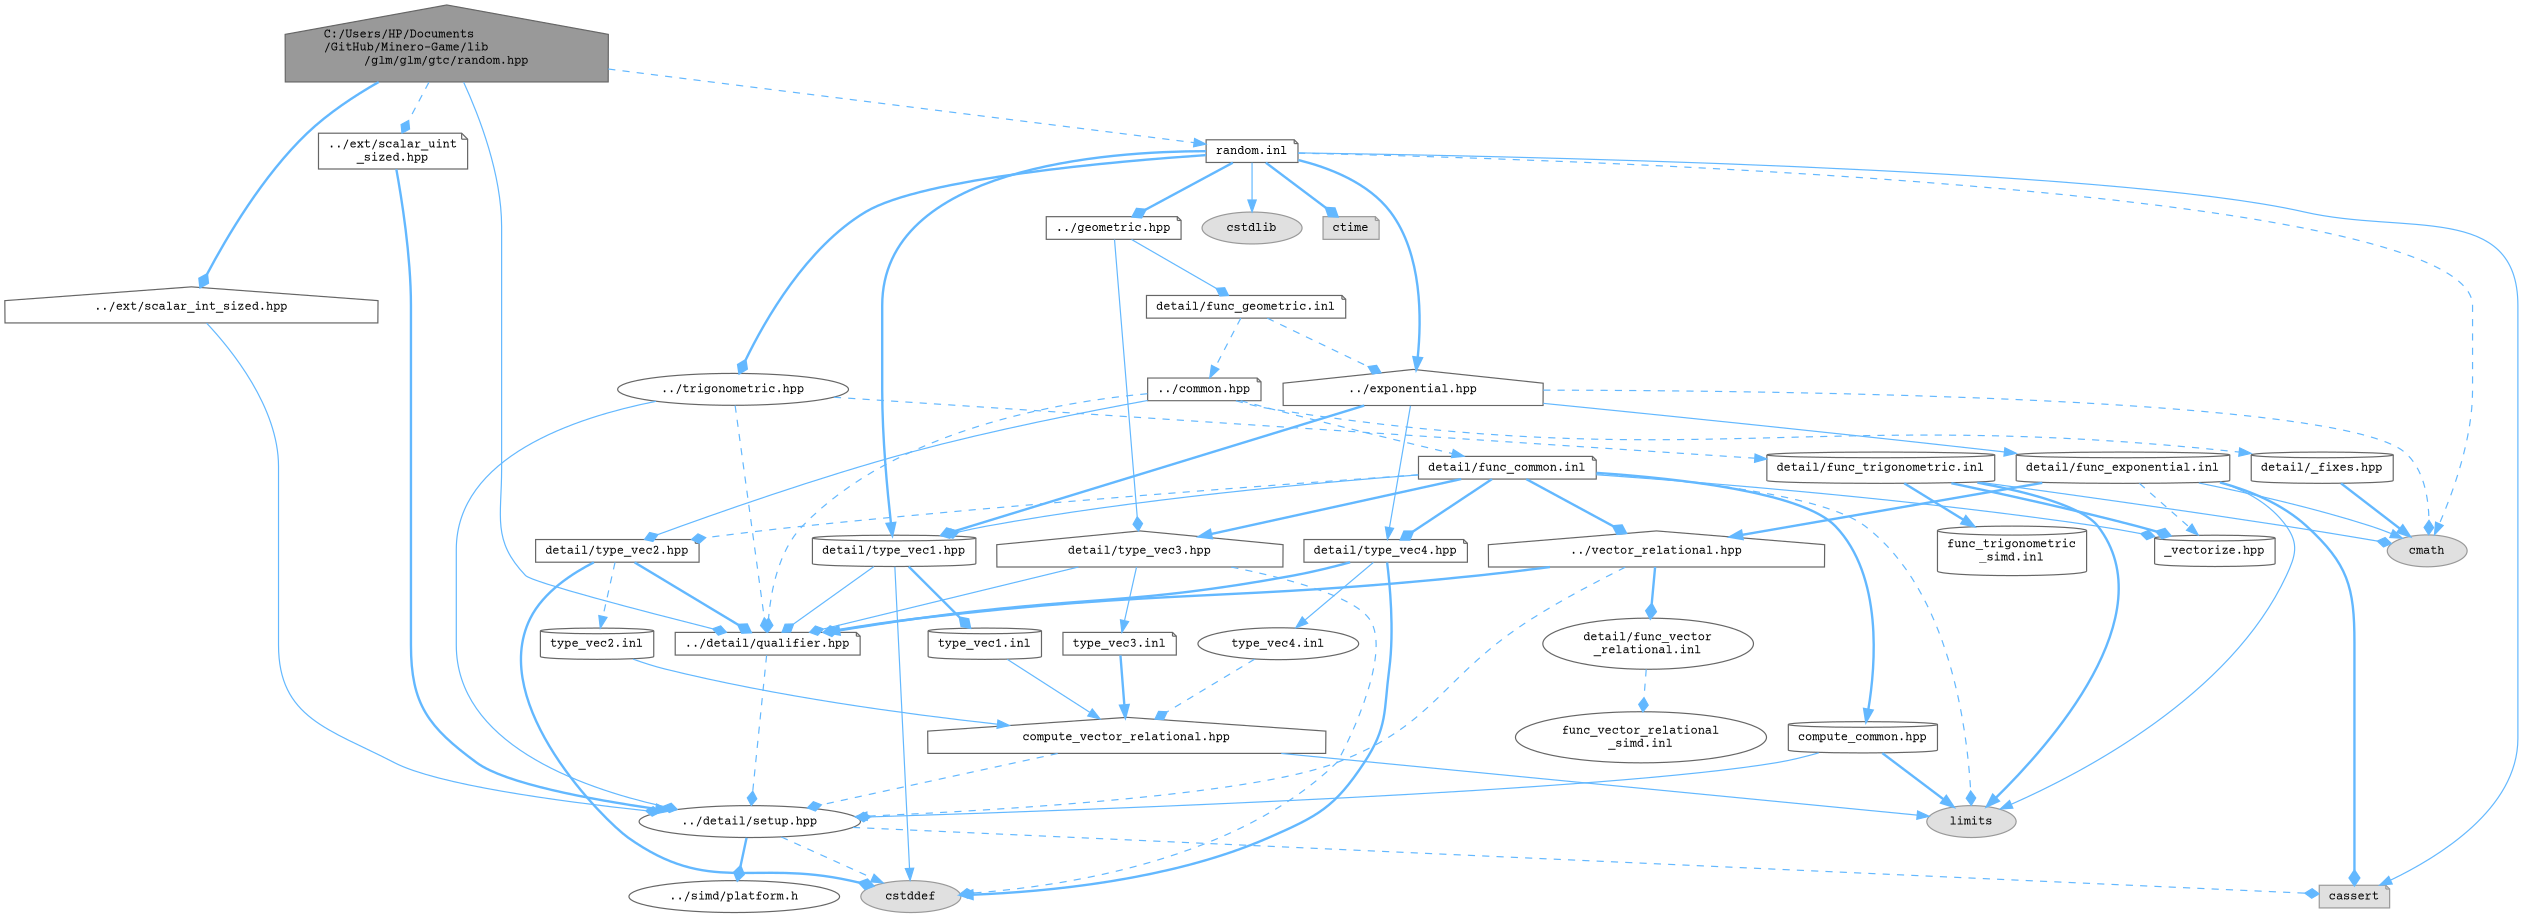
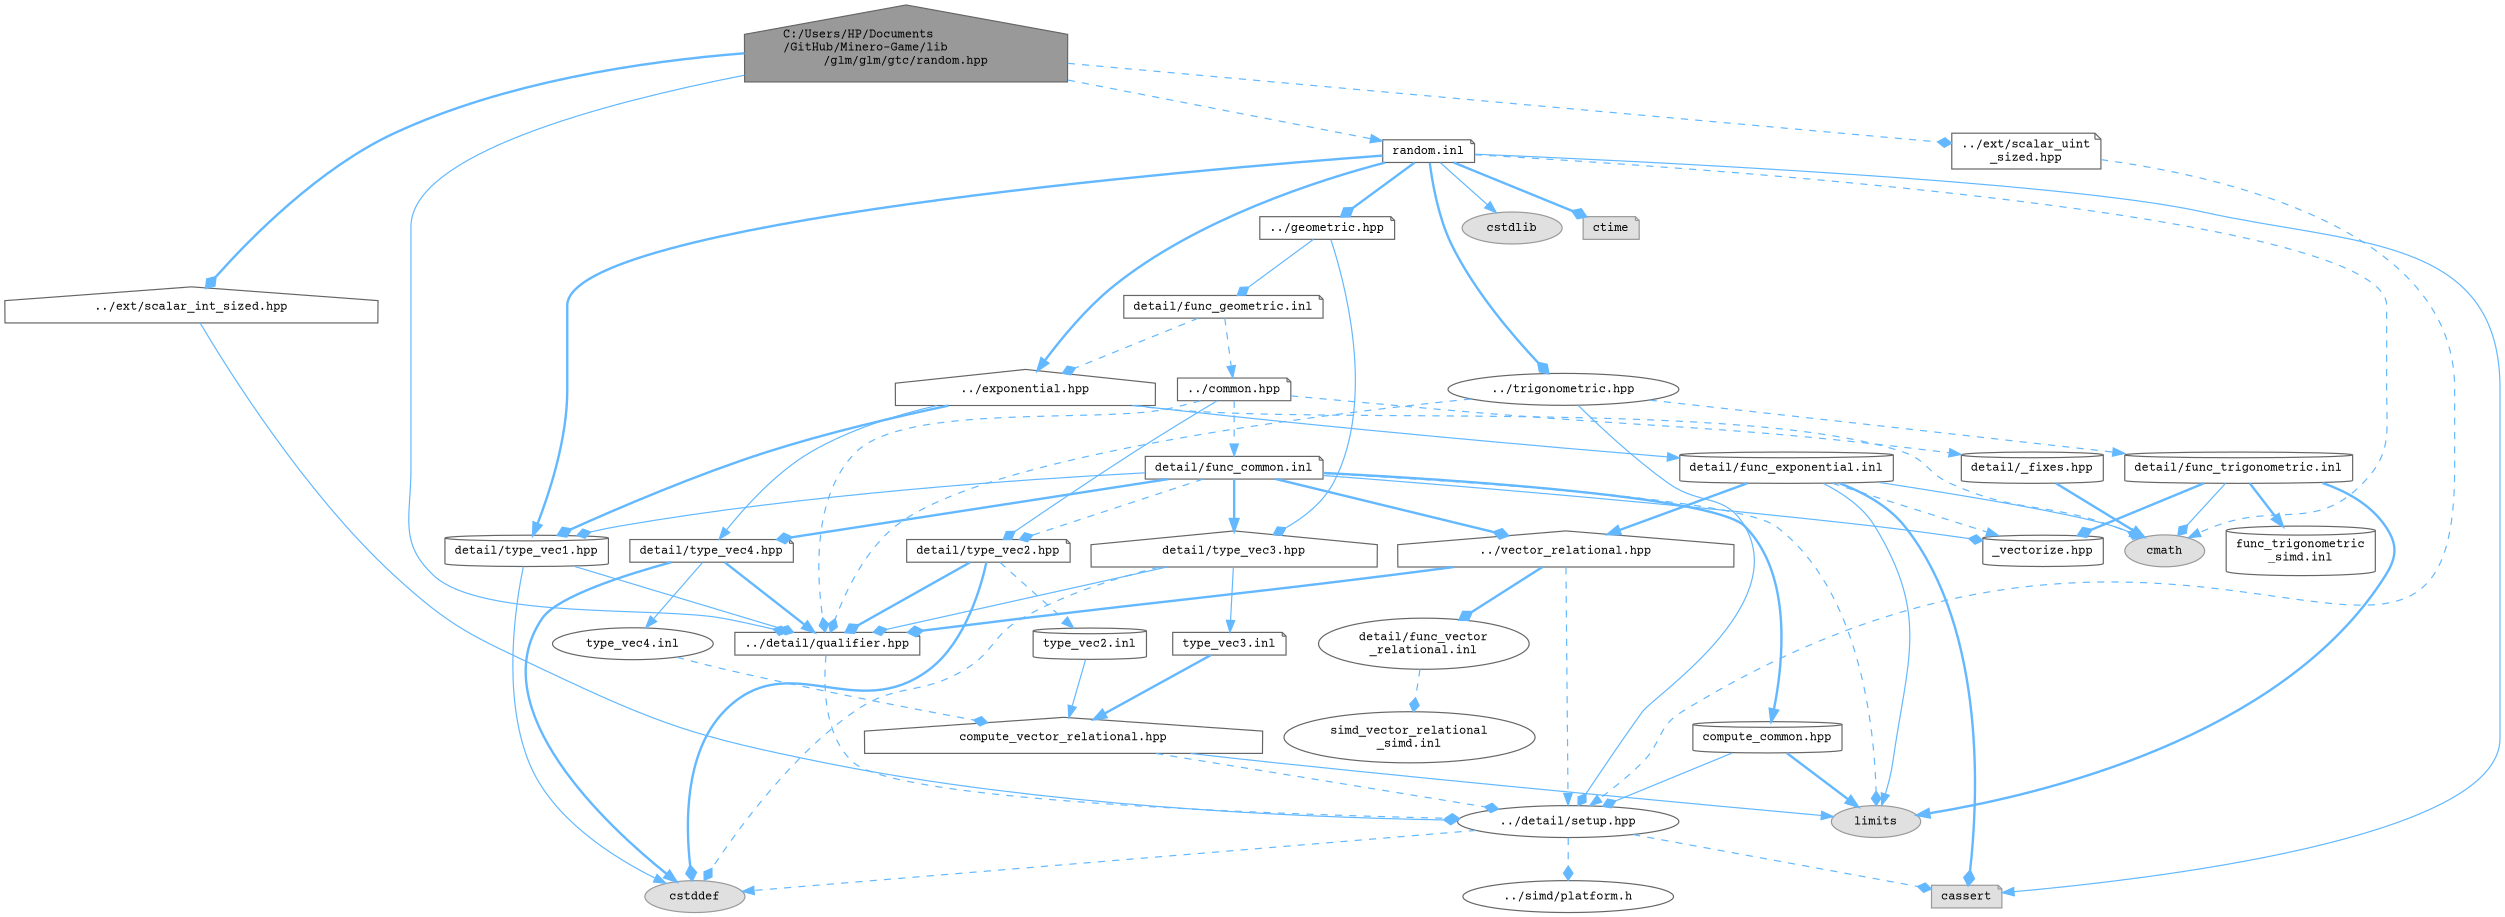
edge "../ext/scalar_uint _sized.hpp" -> "../detail/setup.hpp": style bold -> dashed
node "type_vec1.inl": removed
node "func_vector_relational _simd.inl": label "func_vector_relational _simd.inl" -> "simd_vector_relational _simd.inl"
edge "../detail/setup.hpp" -> "../simd/platform.h": style bold -> dashed
